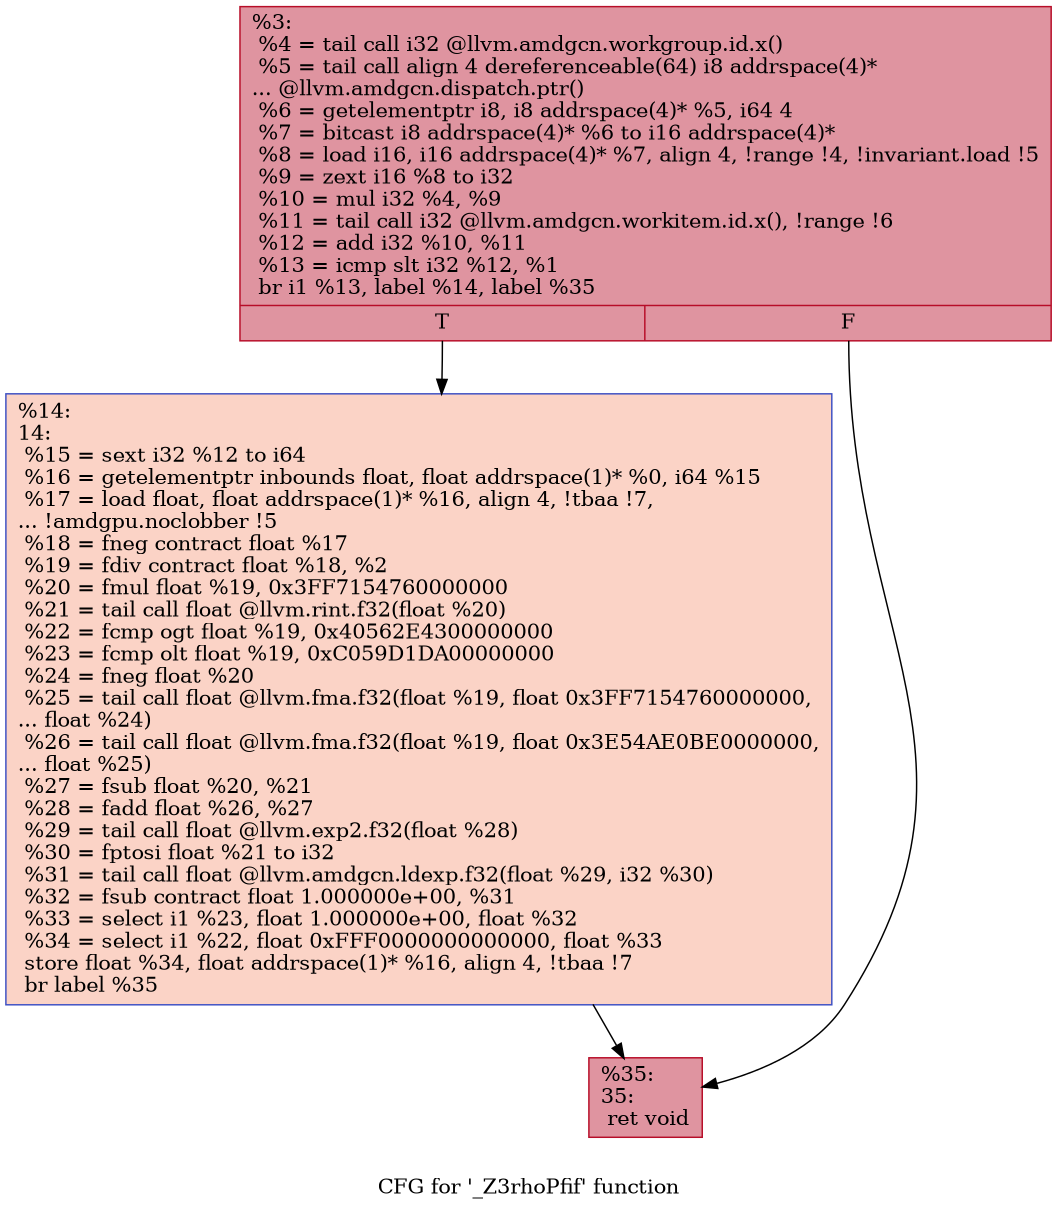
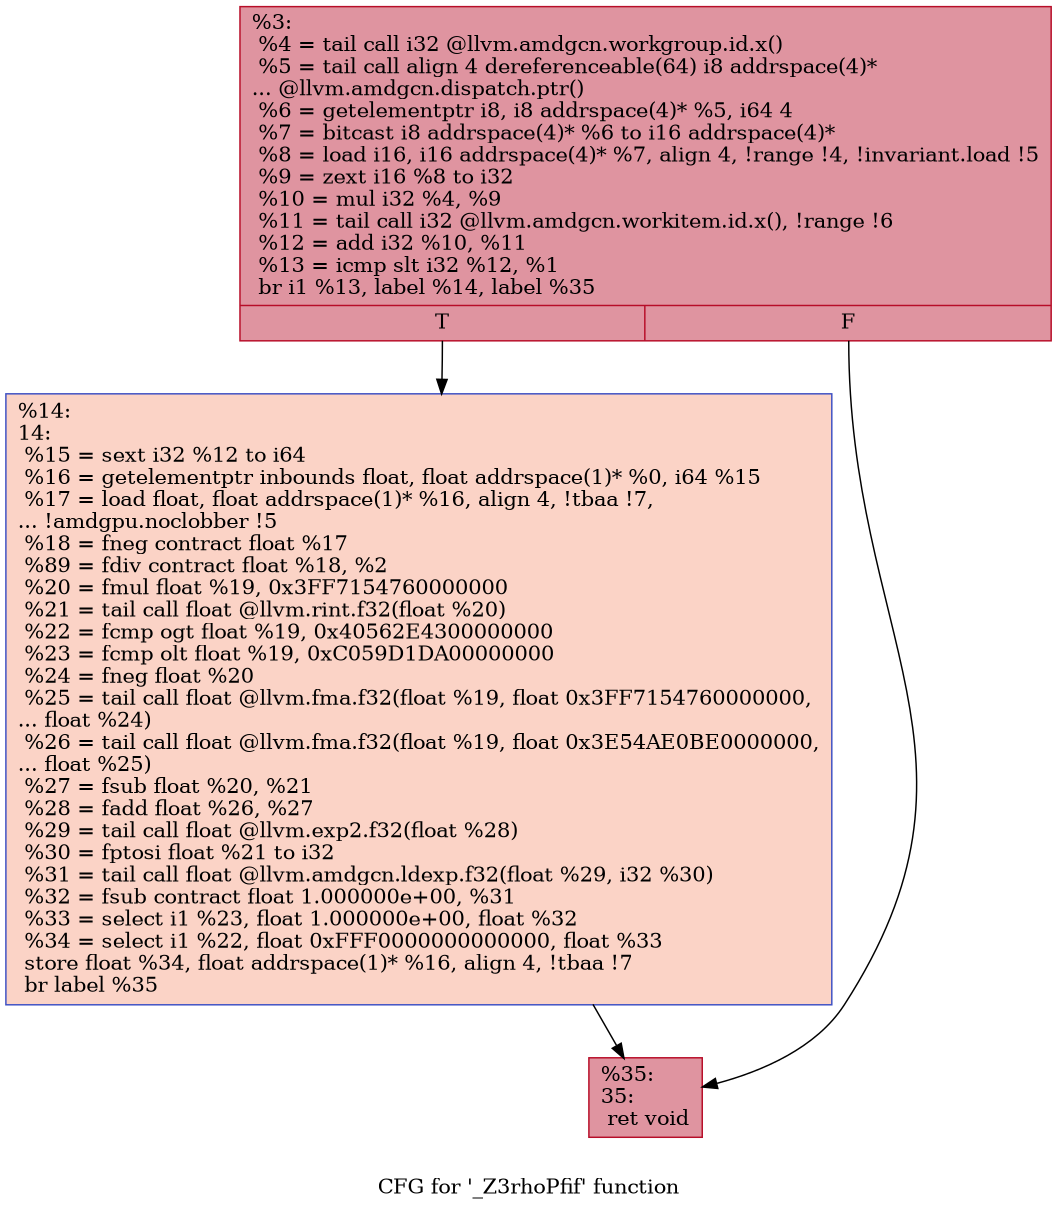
node "%14:": text "%19 = fdiv contract float %18, %2" -> "%89 = fdiv contract float %18, %2"
